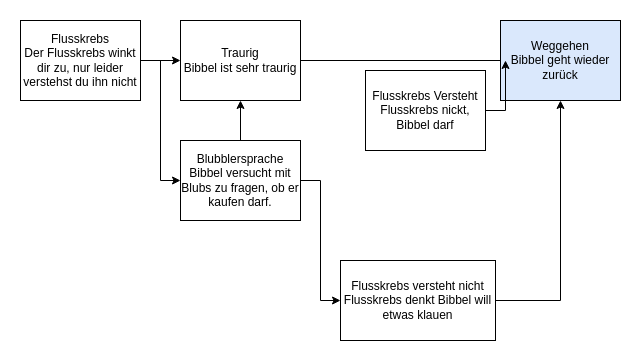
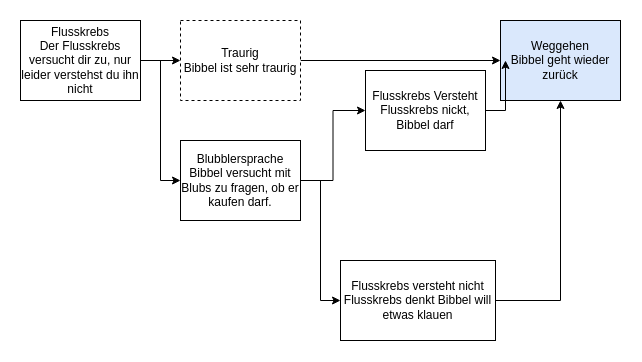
node "Flusskrebs Der Flusskrebs winkt dir zu, nur leider verstehst du ihn nicht": label "Flusskrebs Der Flusskrebs winkt dir zu, nur leider verstehst du ihn nicht" -> "Flusskrebs Der Flusskrebs versucht dir zu, nur leider verstehst du ihn nicht"
node "Traurig Bibbel ist sehr traurig": style solid -> dashed
edge "Traurig Bibbel ist sehr traurig" -- "Weggehen Bibbel geht wieder zurück": arrowhead none -> classic
edge "Blubblersprache Bibbel versucht mit Blubs zu fragen, ob er kaufen darf." -> "Traurig Bibbel ist sehr traurig": now "Blubblersprache Bibbel versucht mit Blubs zu fragen, ob er kaufen darf." -> "Flusskrebs Versteht Flusskrebs nickt, Bibbel darf"
